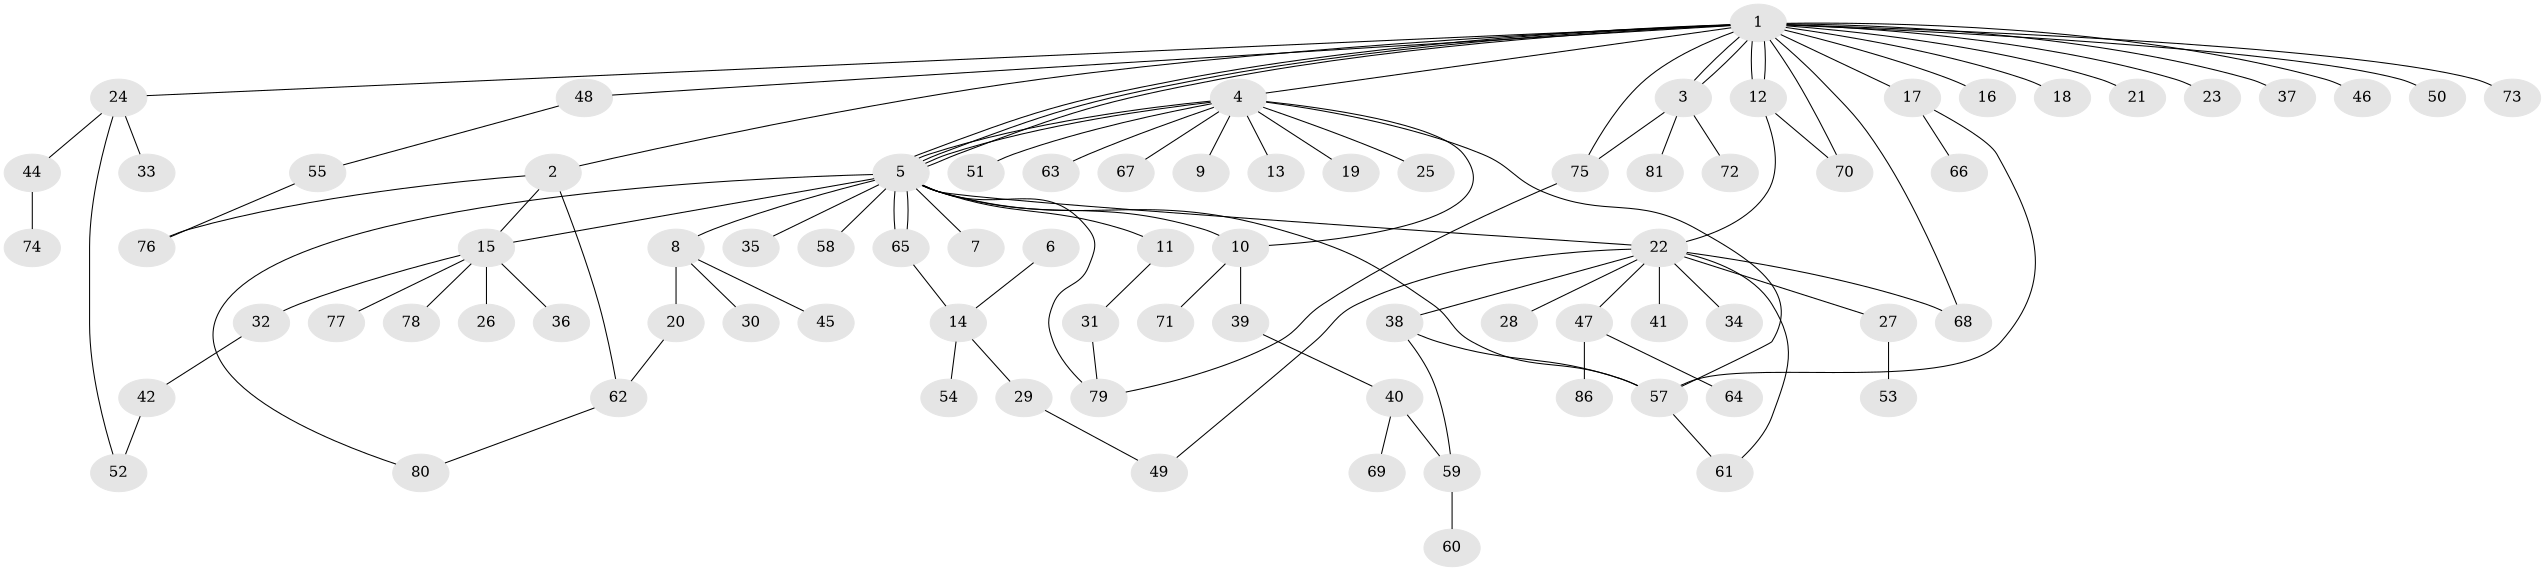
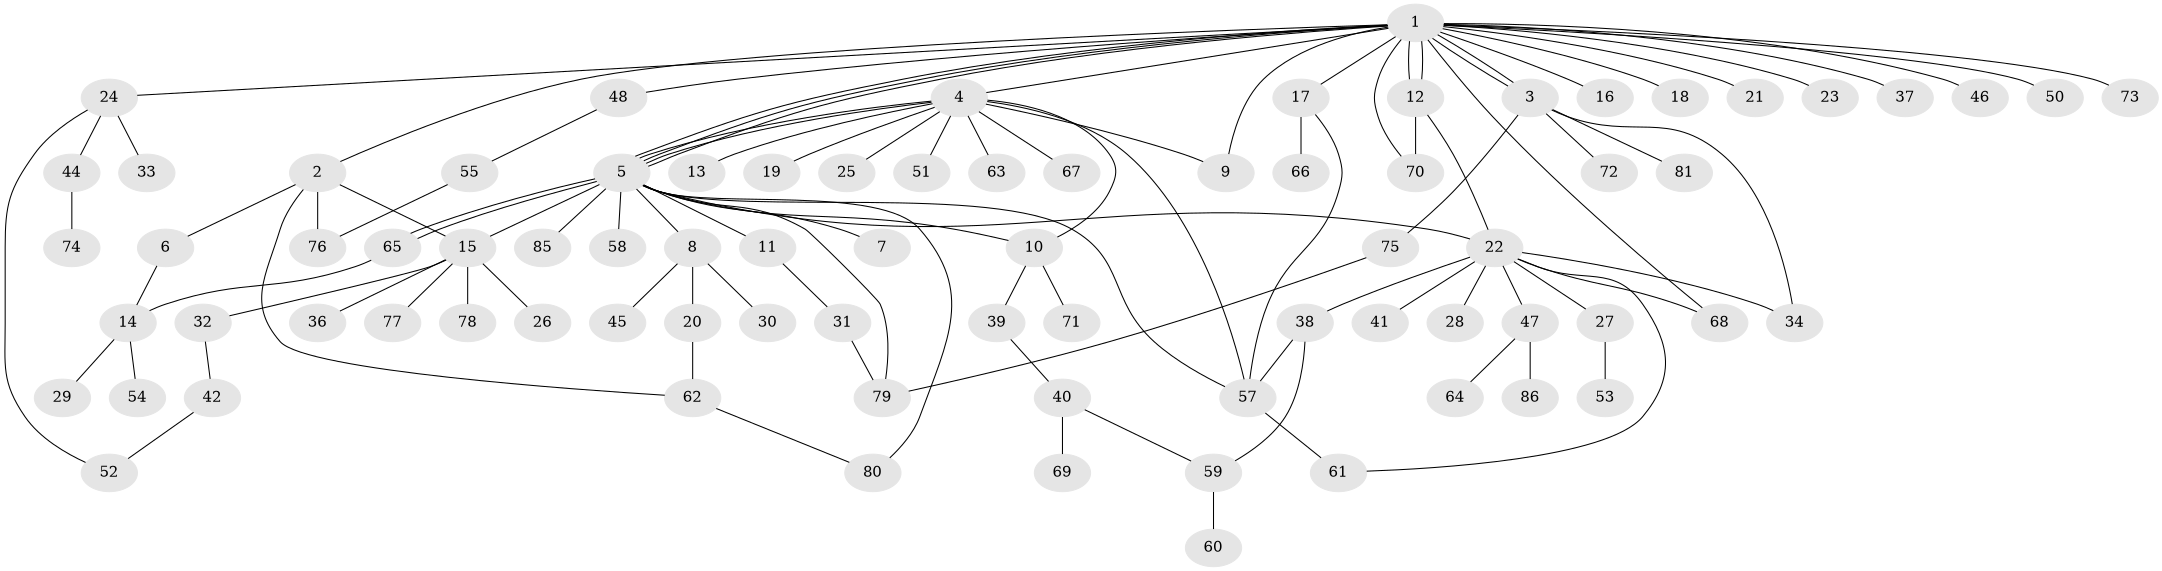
edge "1" -- "75": now "1" -- "9"
edge "3" -- "34": added
edge "2" -- "6": added
node "35": label "35" -> "85"
node "49": removed
